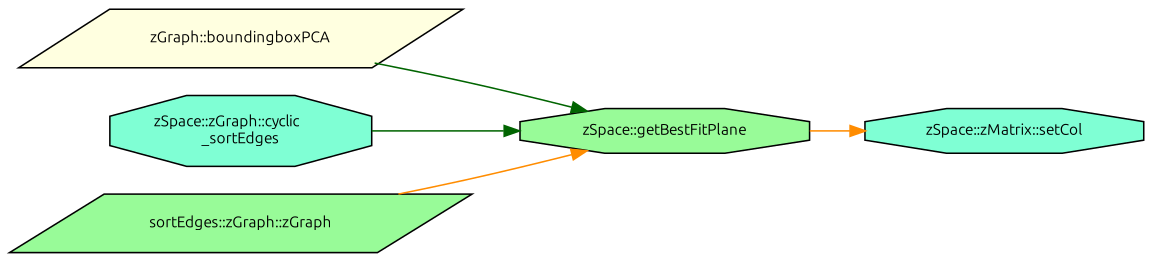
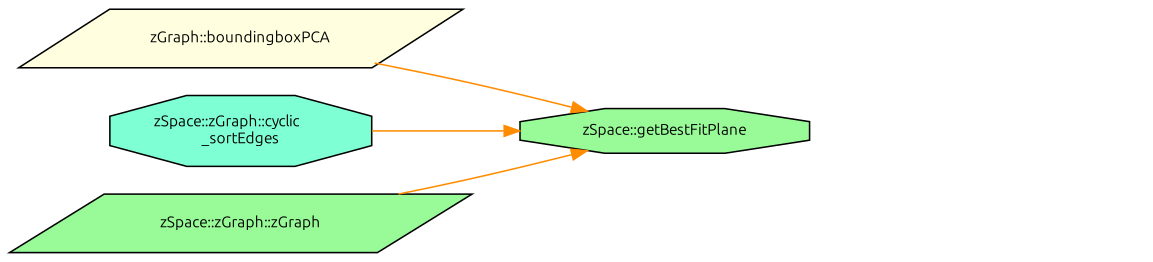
edge "zGraph::boundingboxPCA" -> "zSpace::getBestFitPlane": color darkgreen -> darkorange
edge "zSpace::zGraph::cyclic _sortEdges" -> "zSpace::getBestFitPlane": color darkgreen -> darkorange
node "zSpace::zMatrix::setCol": removed
node "sortEdges::zGraph::zGraph": label "sortEdges::zGraph::zGraph" -> "zSpace::zGraph::zGraph"
